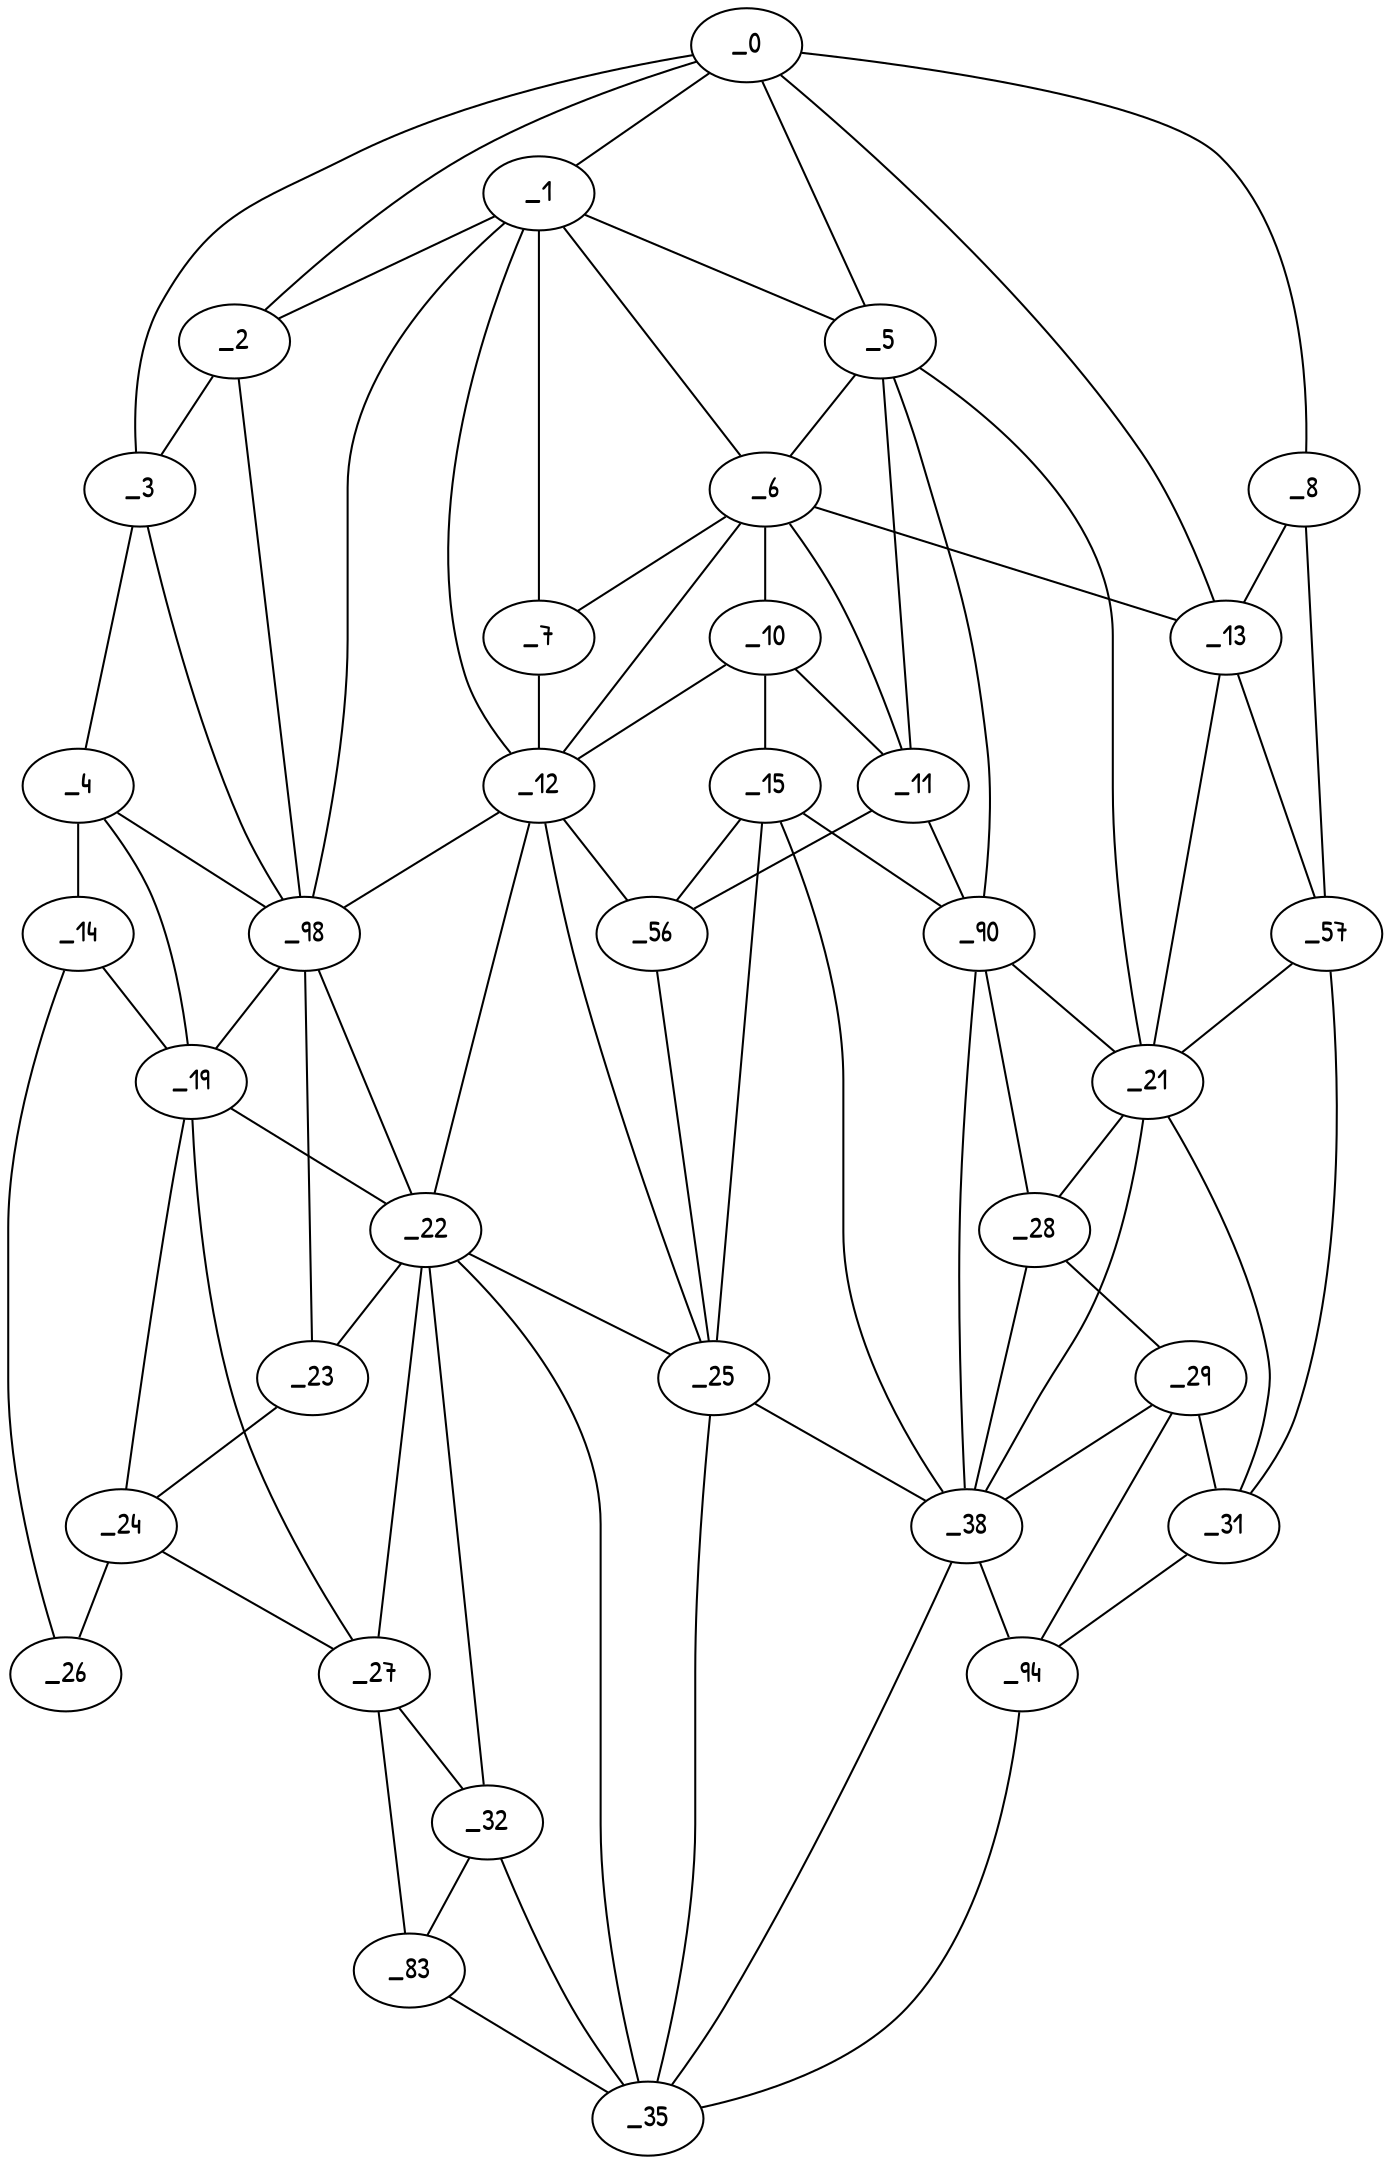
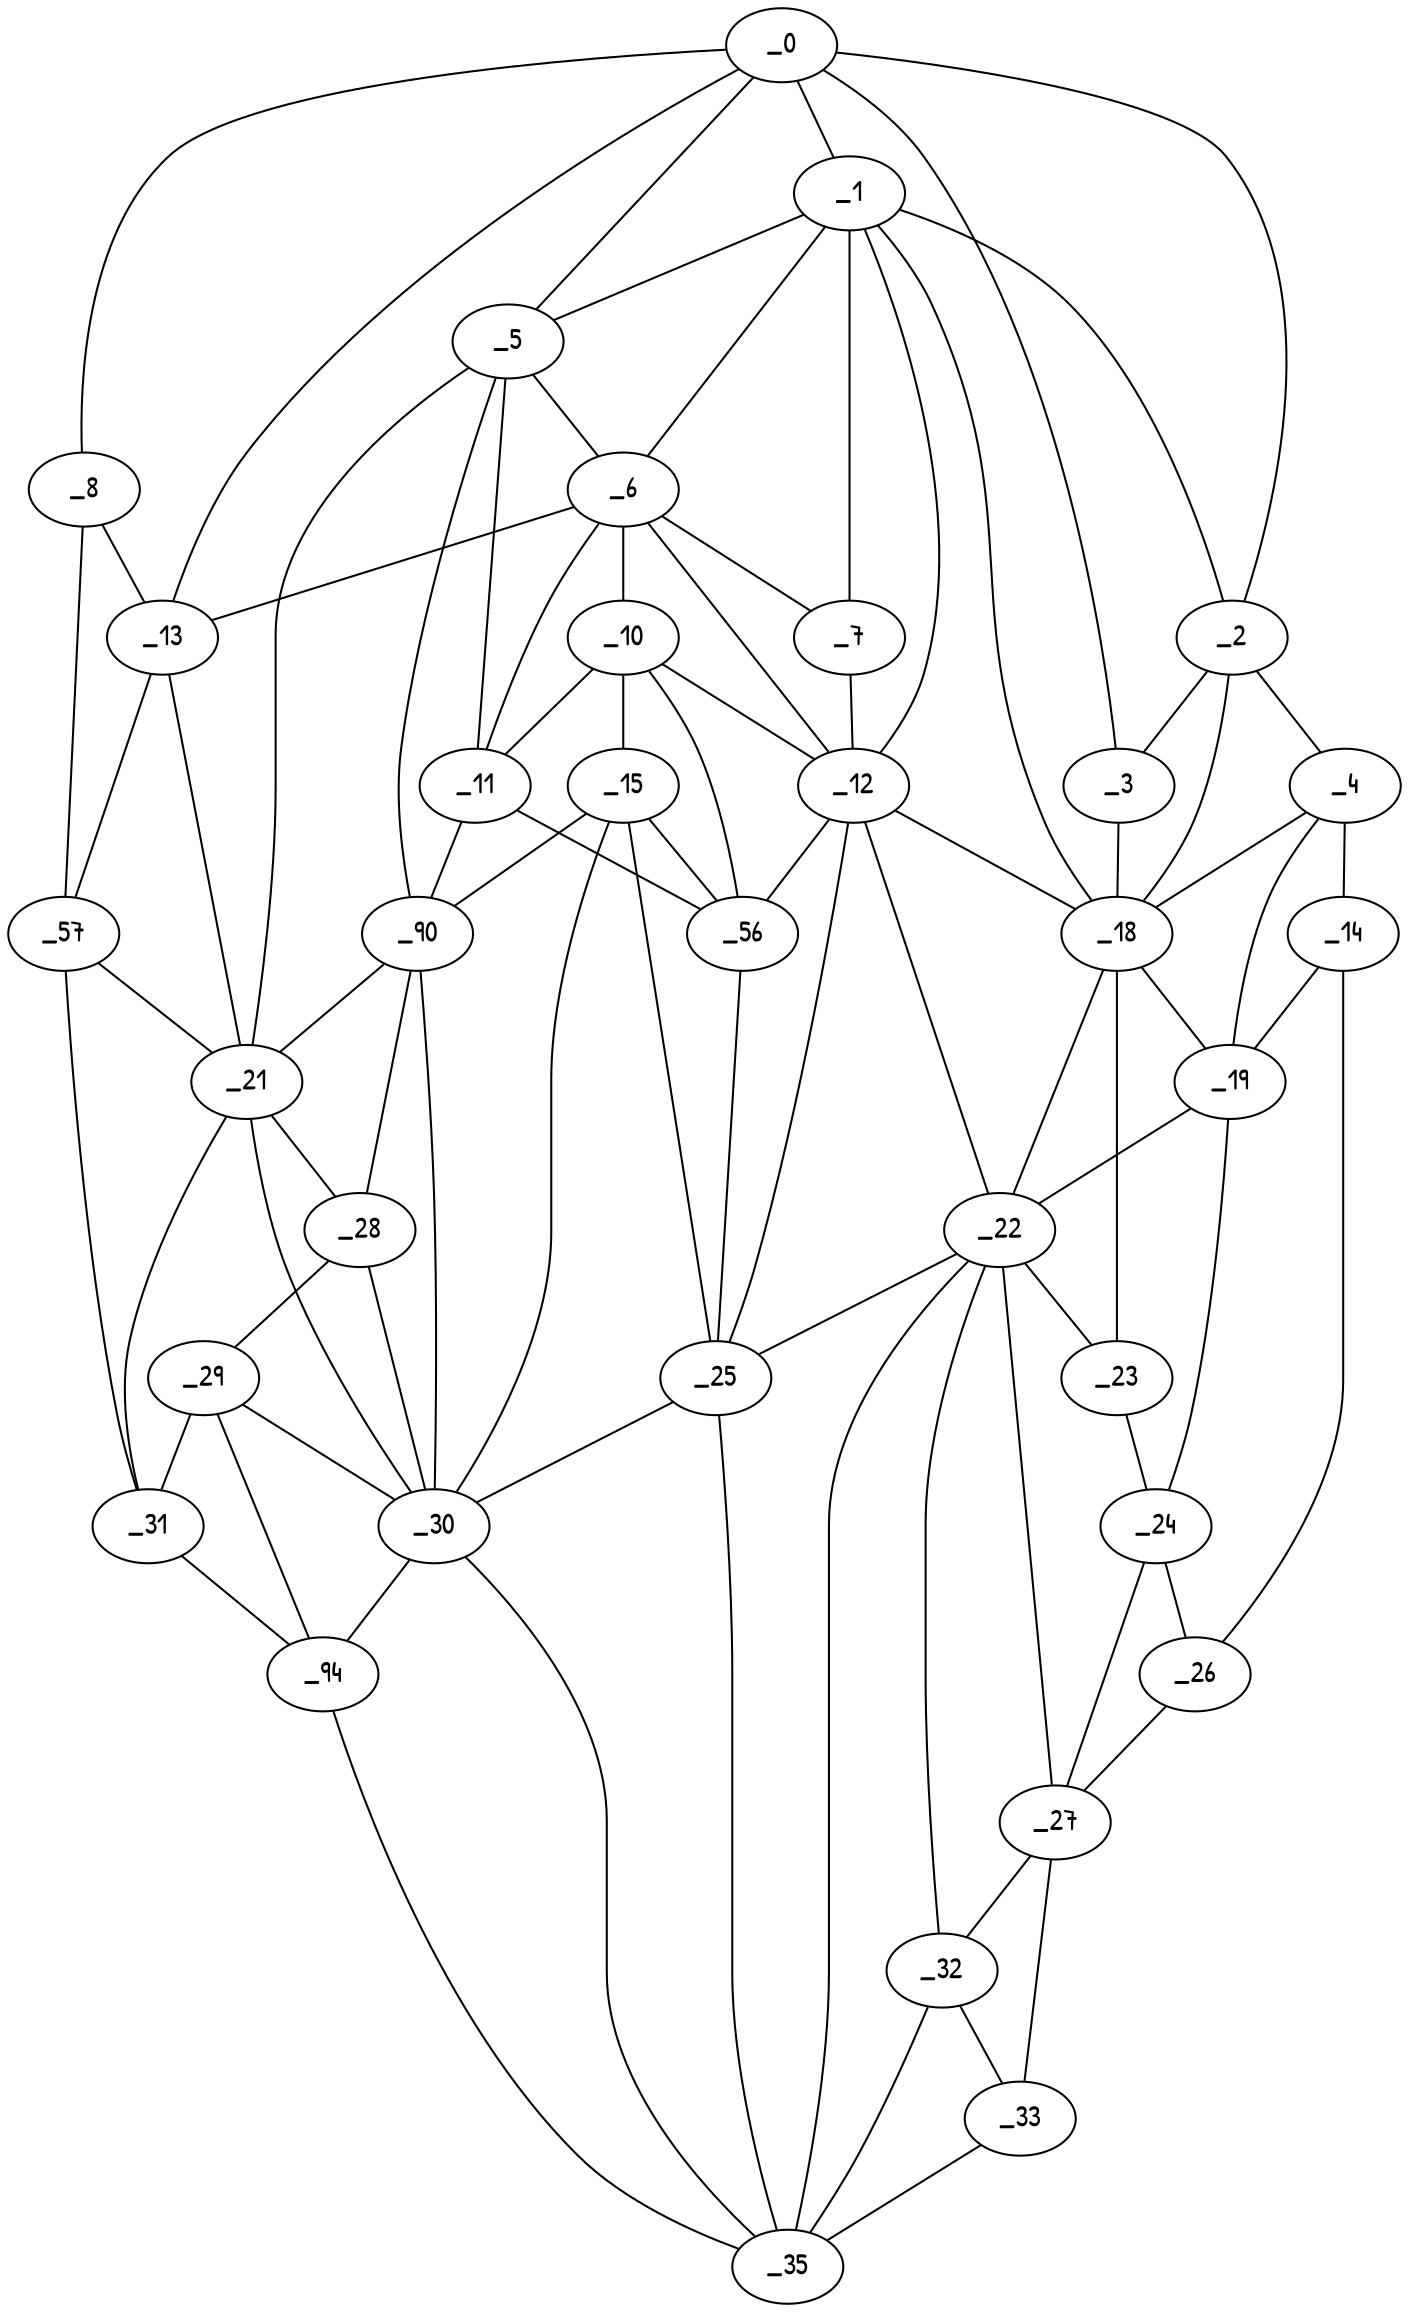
edge "_3" -- "_4": now "_2" -- "_4"
edge "_10" -- "_56": added
node "_98": label "_98" -> "_18"
edge "_19" -- "_27": now "_26" -- "_27"
node "_38": label "_38" -> "_30"
node "_83": label "_83" -> "_33"
